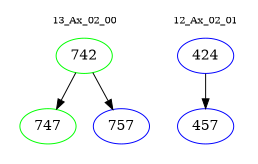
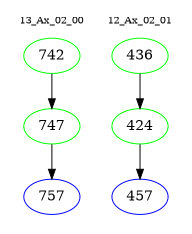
node "436": added
node "424": color blue -> green
edge "742" -> "757": now "747" -> "757"
